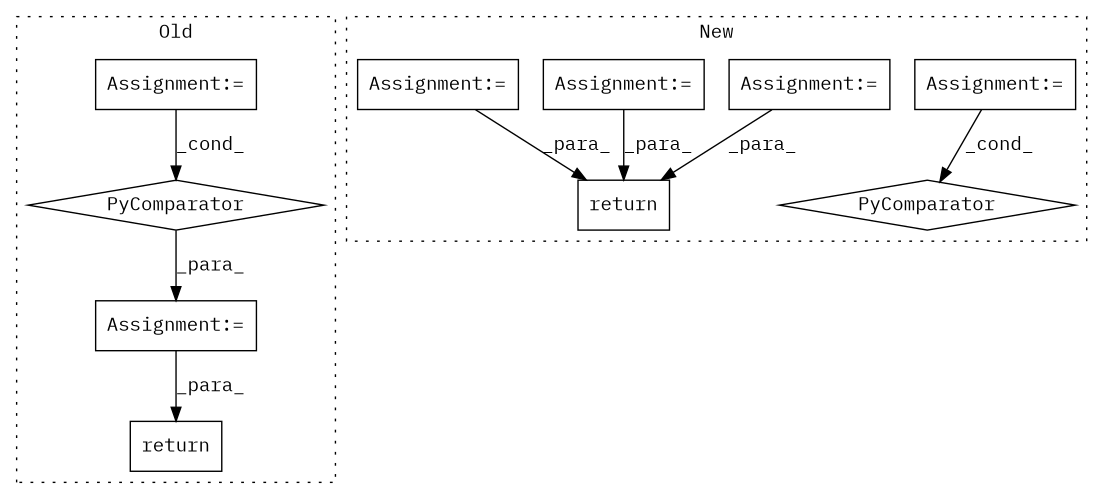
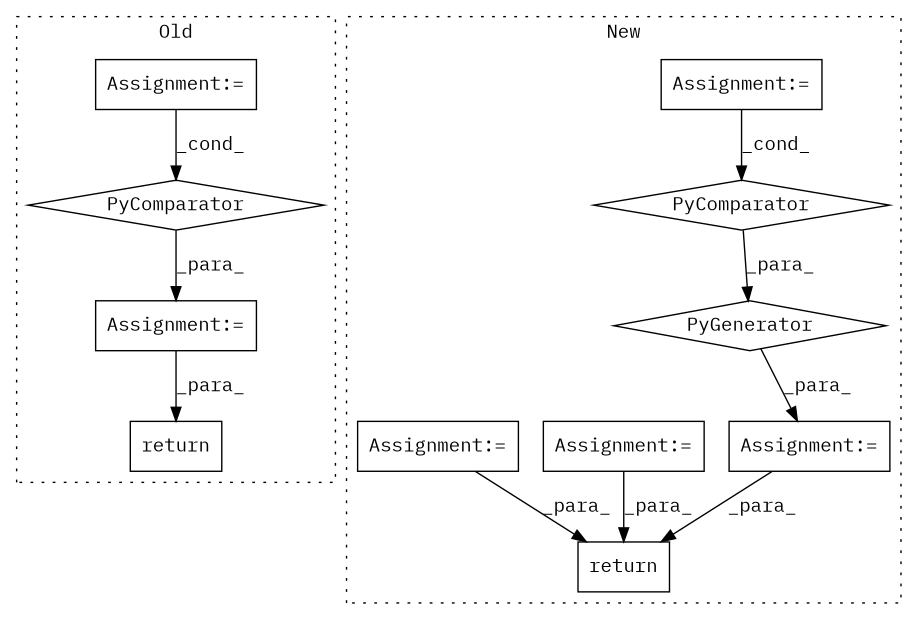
node "PyGenerator": added
